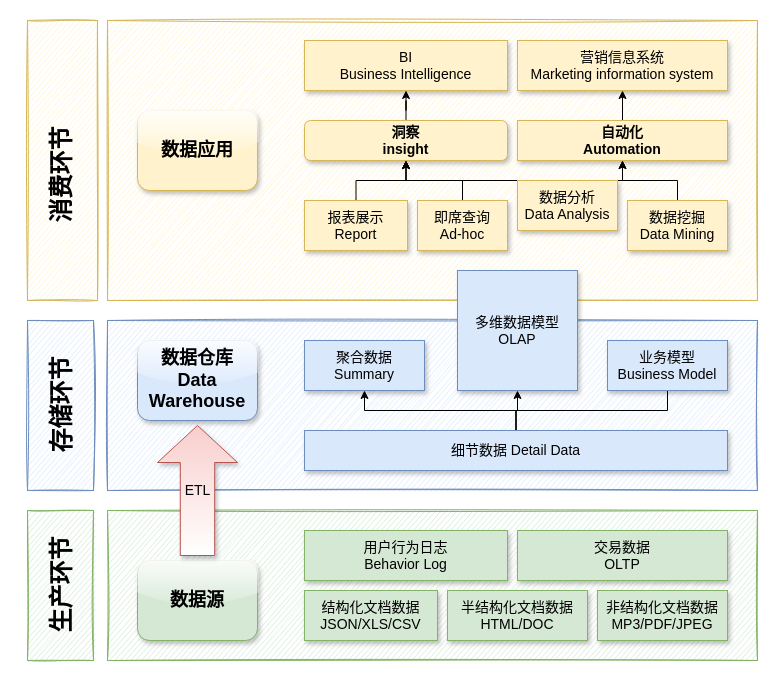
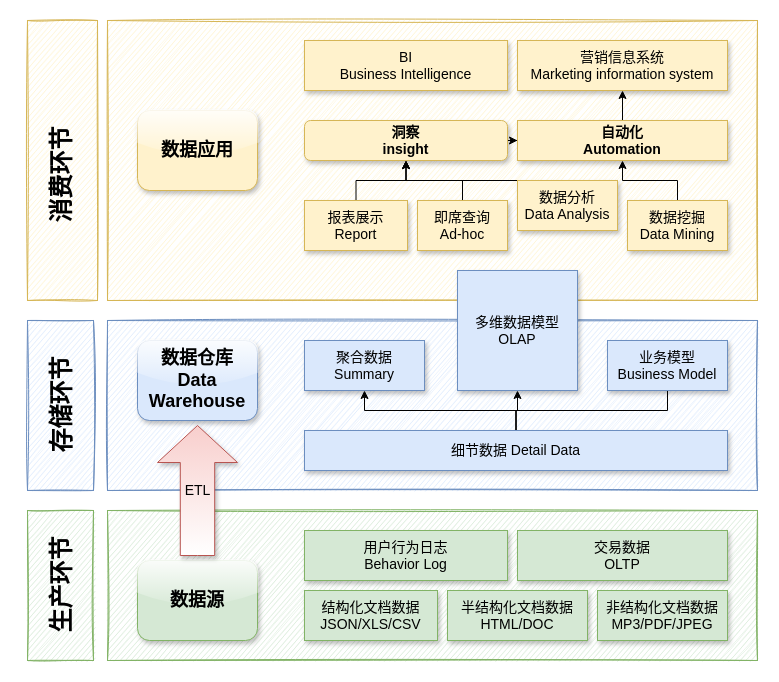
edge "洞察 insight" -> "BI Business Intelligence": now "洞察 insight" -> "自动化 Automation"
edge "即席查询Ad-hoc" -> "自动化 Automation": removed
